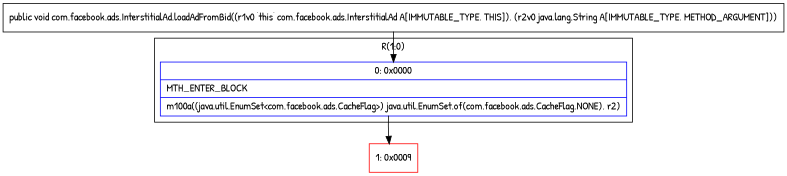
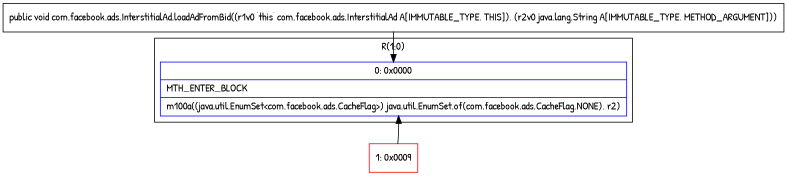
edge "0: 0x0000" -> "1: 0x0009": reversed
